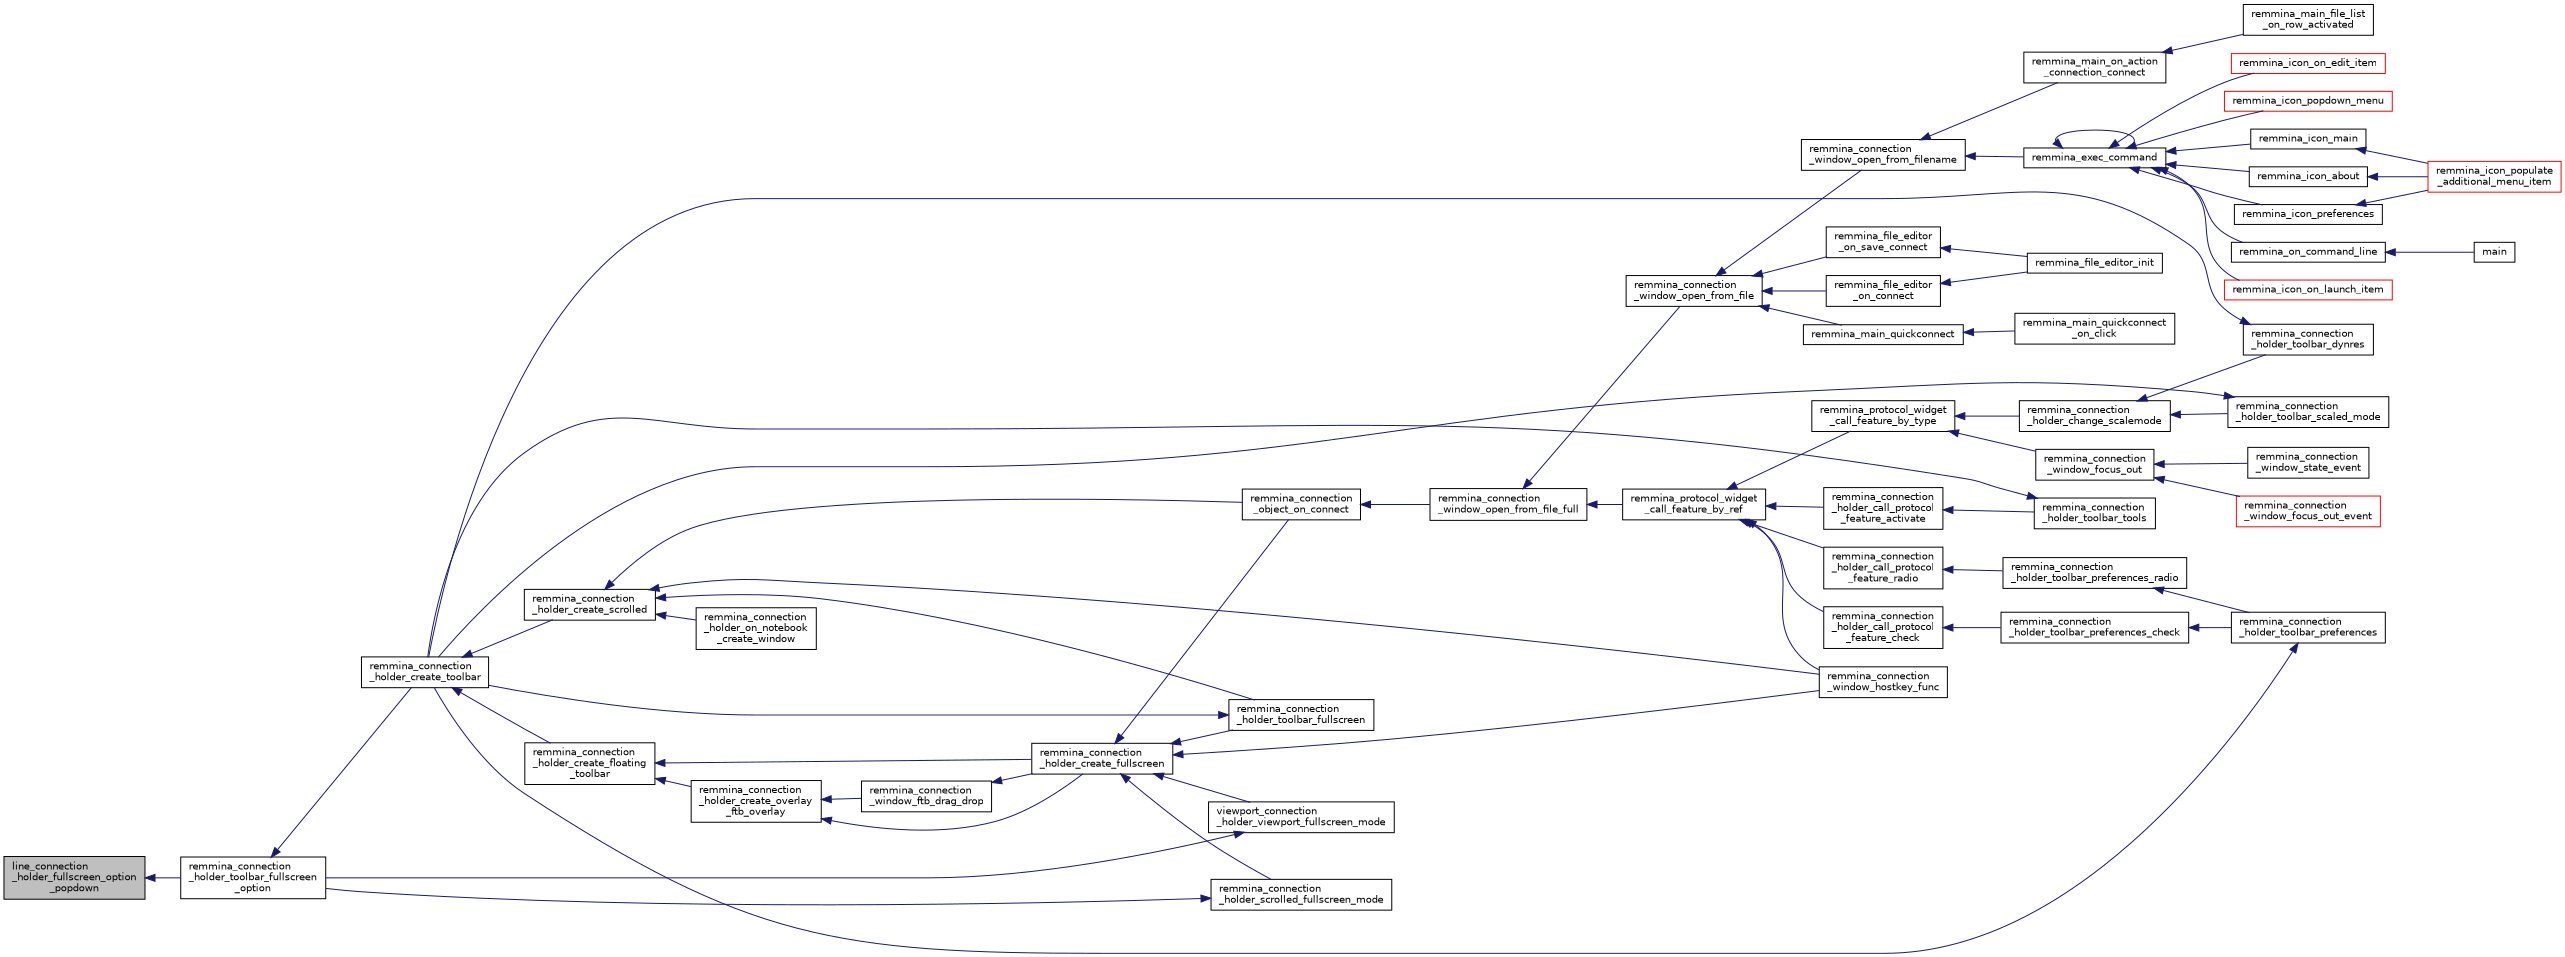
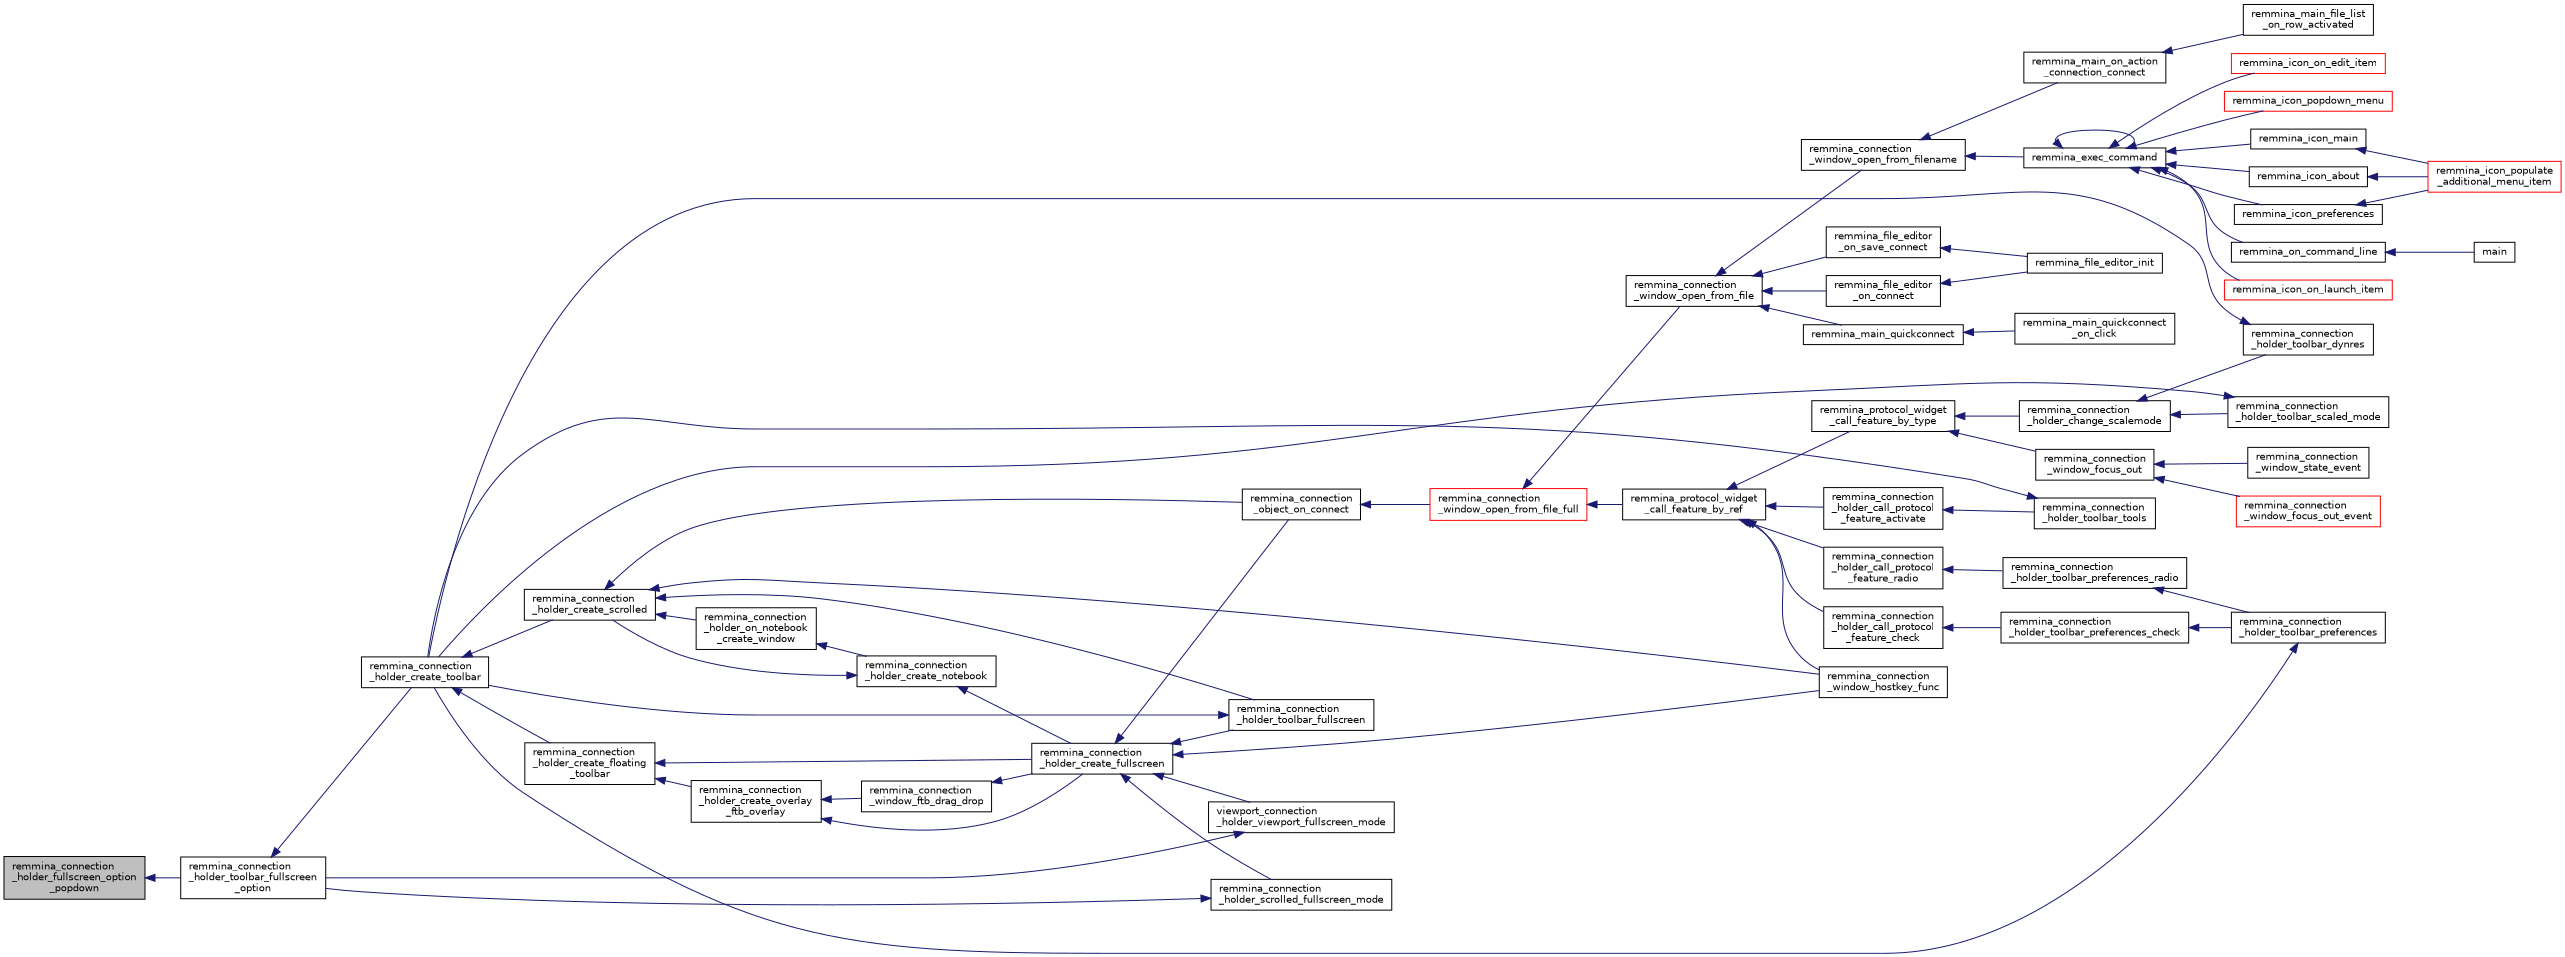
node "remmina_connection _window_open_from_file_full": color black -> red
node "remmina_connection _holder_create_notebook": added
node "line_connection _holder_fullscreen_option _popdown": label "line_connection _holder_fullscreen_option _popdown" -> "remmina_connection _holder_fullscreen_option _popdown"
